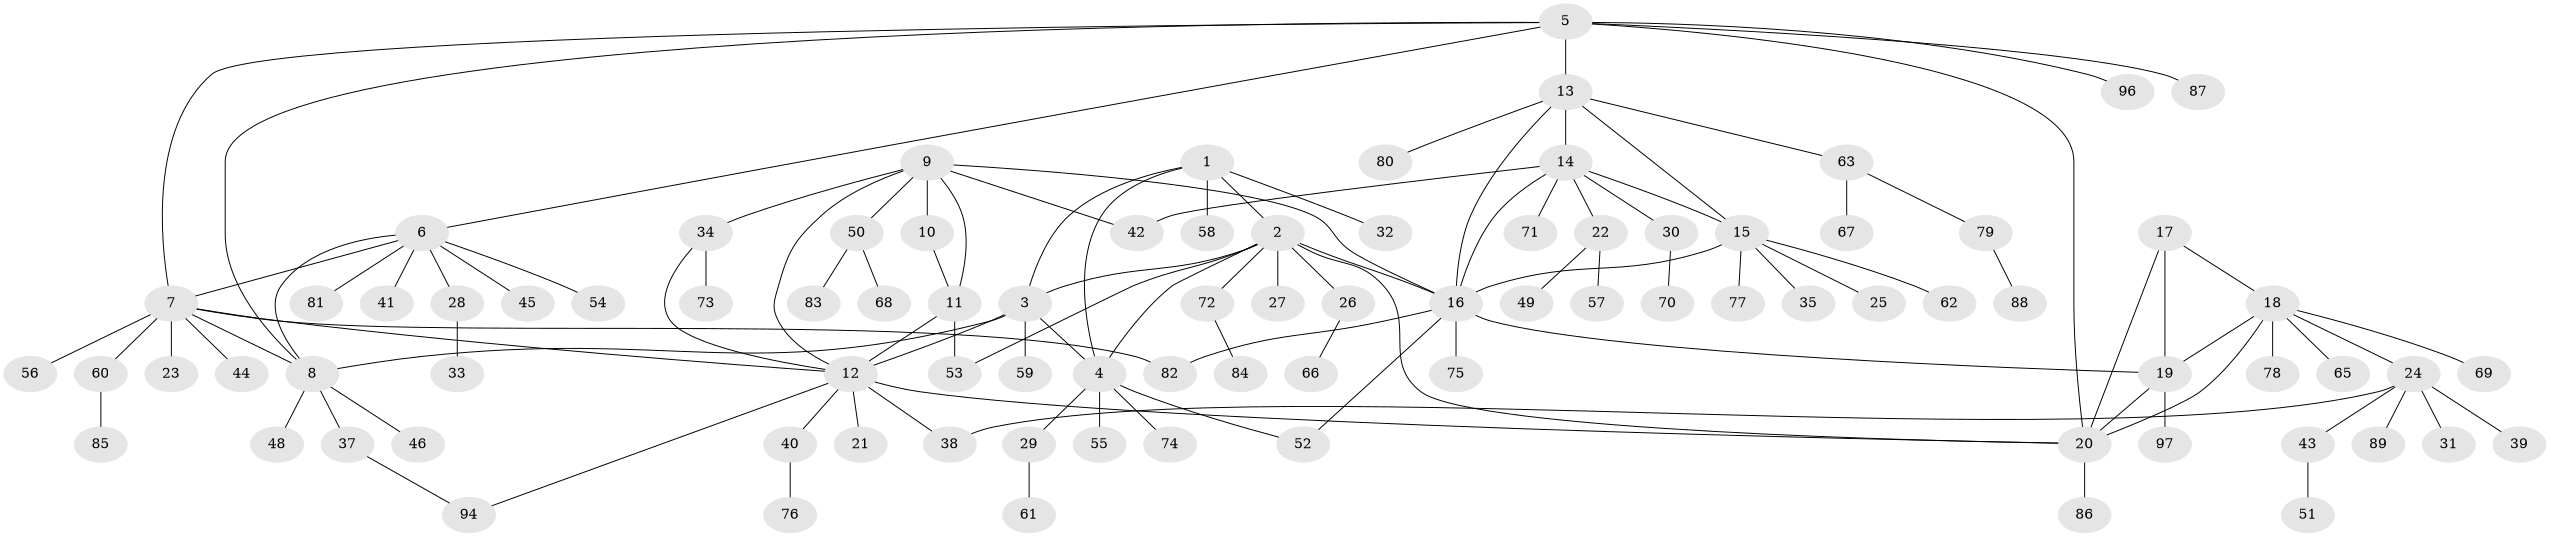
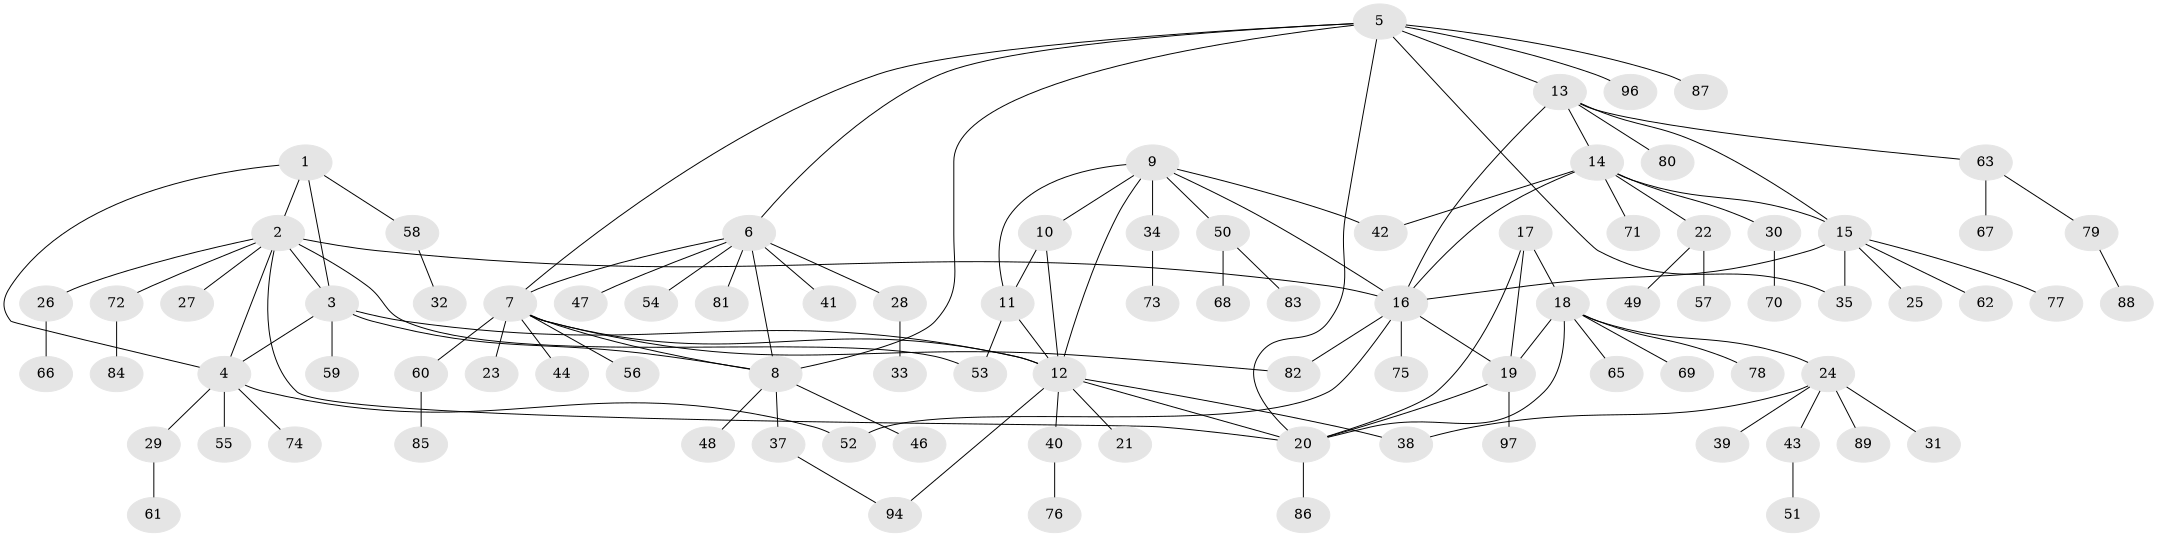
edge "1" -- "32": now "58" -- "32"
edge "5" -- "35": added
node "45": label "45" -> "47"
edge "34" -- "12": now "10" -- "12"
